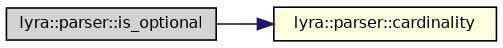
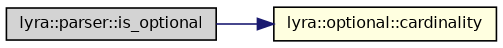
node "lyra::parser::cardinality": label "lyra::parser::cardinality" -> "lyra::optional::cardinality"
